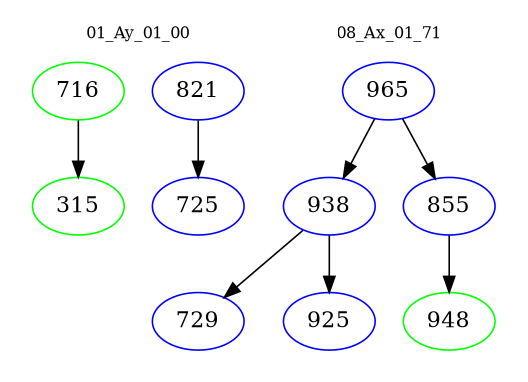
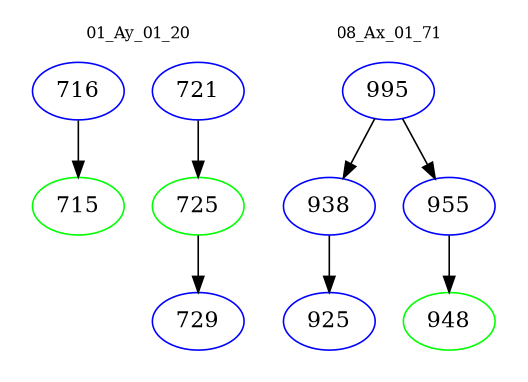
cluster "01_Ay_01_00": label "01_Ay_01_00" -> "01_Ay_01_20"
node "716": color green -> blue
node "821": label "821" -> "721"
node "965": label "965" -> "995"
node "315": label "315" -> "715"
node "725": color blue -> green
node "855": label "855" -> "955"
edge "938" -> "729": now "725" -> "729"
